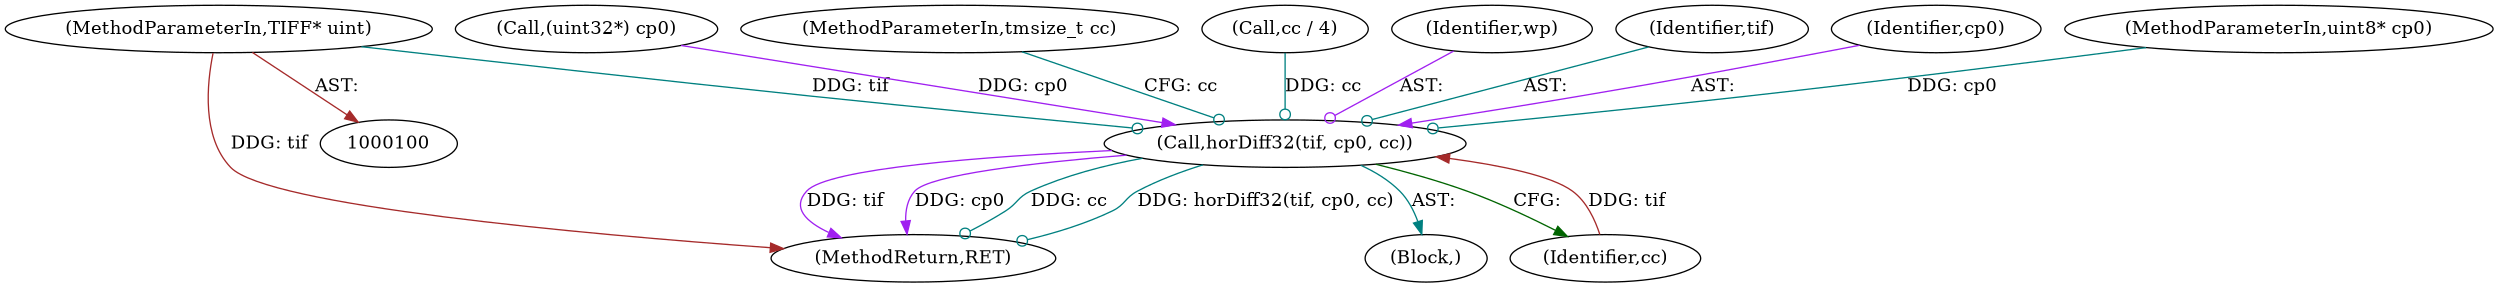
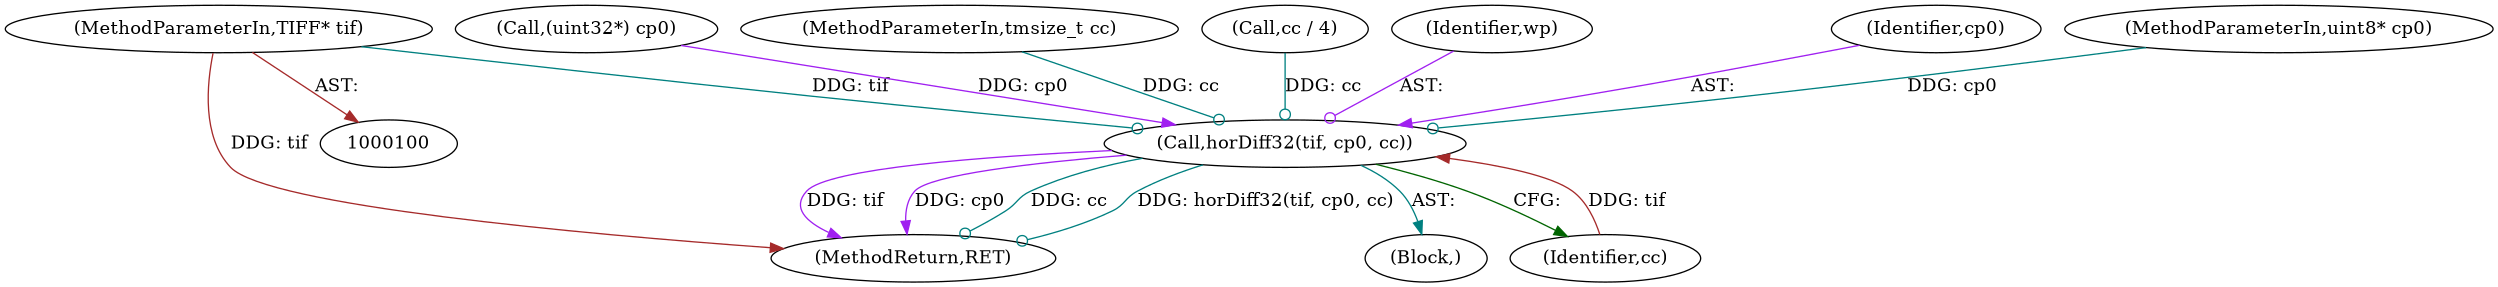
node "(MethodParameterIn,TIFF* uint)": label "(MethodParameterIn,TIFF* uint)" -> "(MethodParameterIn,TIFF* tif)"
node "(Identifier,tif)": removed
edge "(MethodParameterIn,tmsize_t cc)" -> "(Call,horDiff32(tif, cp0, cc))": label "CFG: cc" -> "DDG: cc"
